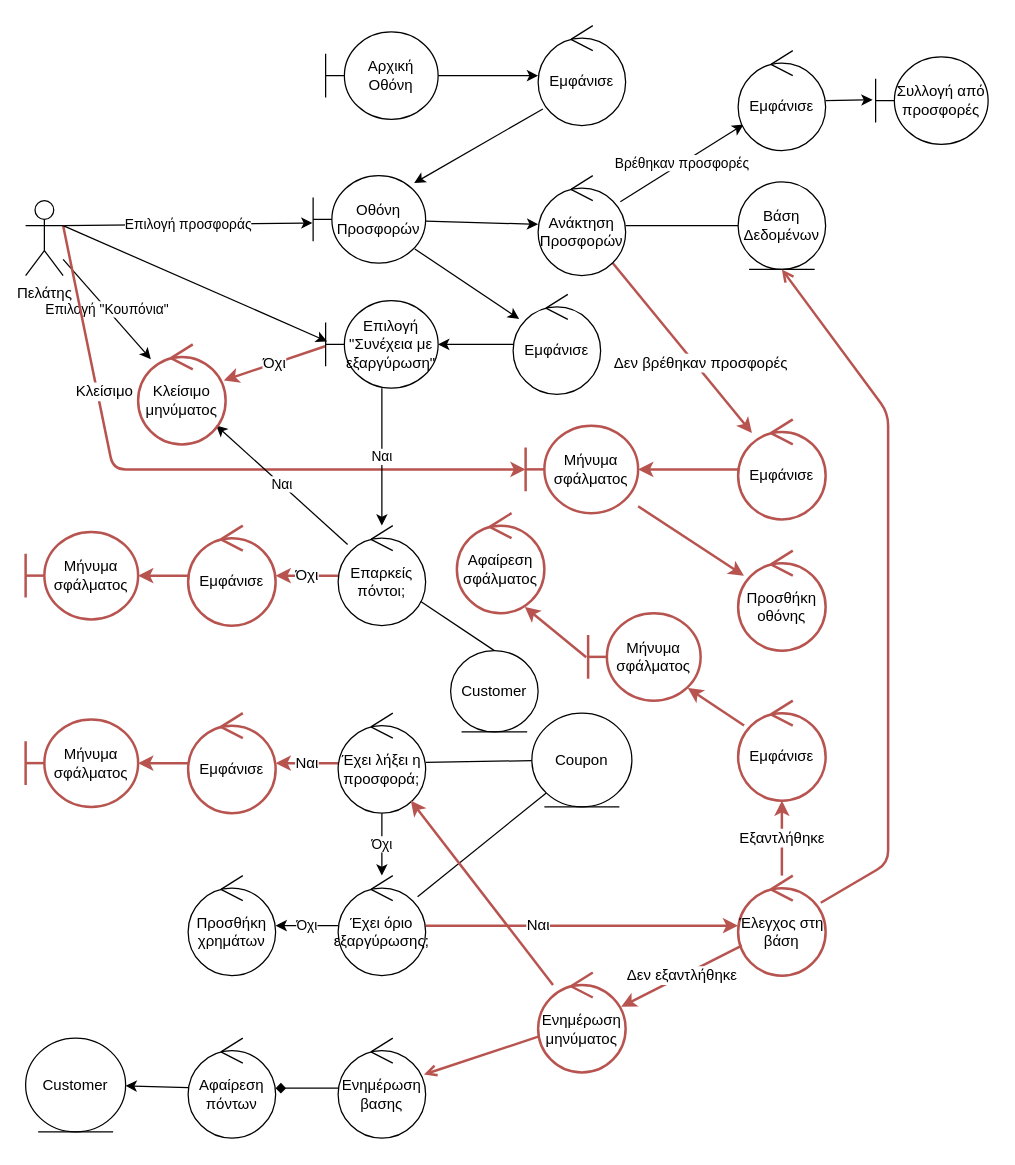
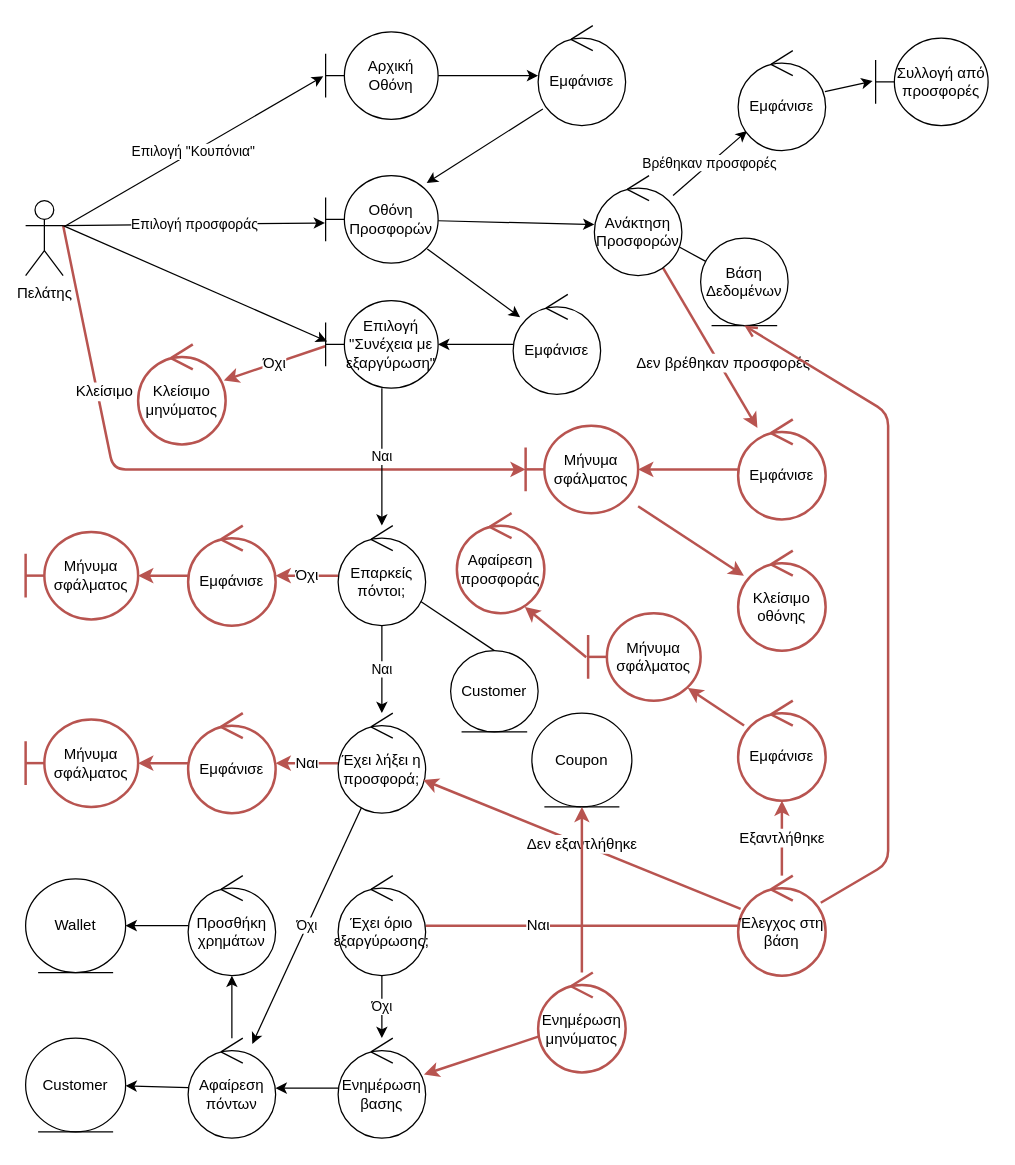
node "Συλλογή από προσφορές": moved (932, 101) -> (932, 82)
node "Οθόνη Προσφορών": moved (369, 219) -> (382, 219)
node "Ανάκτηση Προσφορών": moved (582, 226) -> (638, 226)
node "Βάση Δεδομένων": moved (782, 226) -> (744, 282)
edge "Πελάτης" -> "Κλείσιμο μηνύματος": now "Πελάτης" -> "Αρχική Οθόνη"
edge "Επαρκείς πόντοι;" -> "Κλείσιμο μηνύματος": now "Επαρκείς πόντοι;" -> "Έχει λήξει η προσφορά;"
node "Αφαίρεση σφάλματος": label "Αφαίρεση σφάλματος" -> "Αφαίρεση προσφοράς"
node "Προσθήκη οθόνης": label "Προσθήκη οθόνης" -> "Κλείσιμο οθόνης"
edge "Coupon" -- "Έχει λήξει η προσφορά;": removed
edge "Έχει λήξει η προσφορά;" -> "Έχει όριο εξαργύρωσης;": now "Έχει λήξει η προσφορά;" -> "Αφαίρεση πόντων"
edge "Coupon" -- "Έχει όριο εξαργύρωσης;": removed
edge "Ενημέρωση μηνύματος" -> "Έχει λήξει η προσφορά;": now "Ενημέρωση μηνύματος" -> "Coupon"
node "Wallet": added
edge "Προσθήκη χρημάτων" -> "Wallet": added
edge "Έχει όριο εξαργύρωσης;" -> "Προσθήκη χρημάτων": now "Έχει όριο εξαργύρωσης;" -> "Ενημέρωση βασης"
edge "Έχει όριο εξαργύρωσης;" -> "Έλεγχος στη βάση": arrowhead classic -> none
edge "Έλεγχος στη βάση" -> "Ενημέρωση μηνύματος": now "Έλεγχος στη βάση" -> "Έχει λήξει η προσφορά;"
edge "Αφαίρεση πόντων" -> "Προσθήκη χρημάτων": added
edge "Ενημέρωση μηνύματος" -> "Ενημέρωση βασης": arrowhead open -> classic
edge "Ενημέρωση βασης" -> "Αφαίρεση πόντων": arrowhead diamond -> classic
